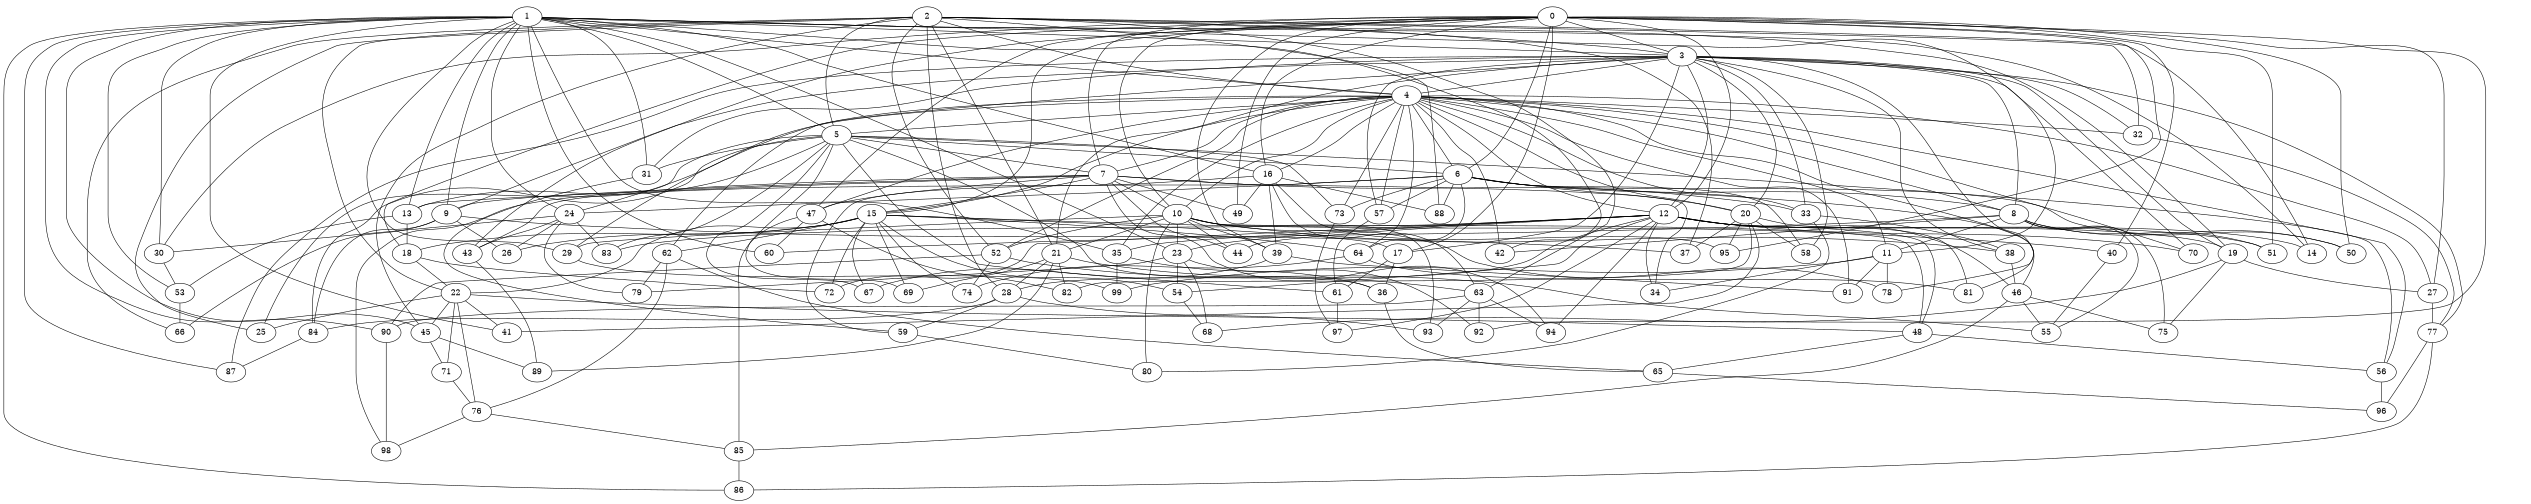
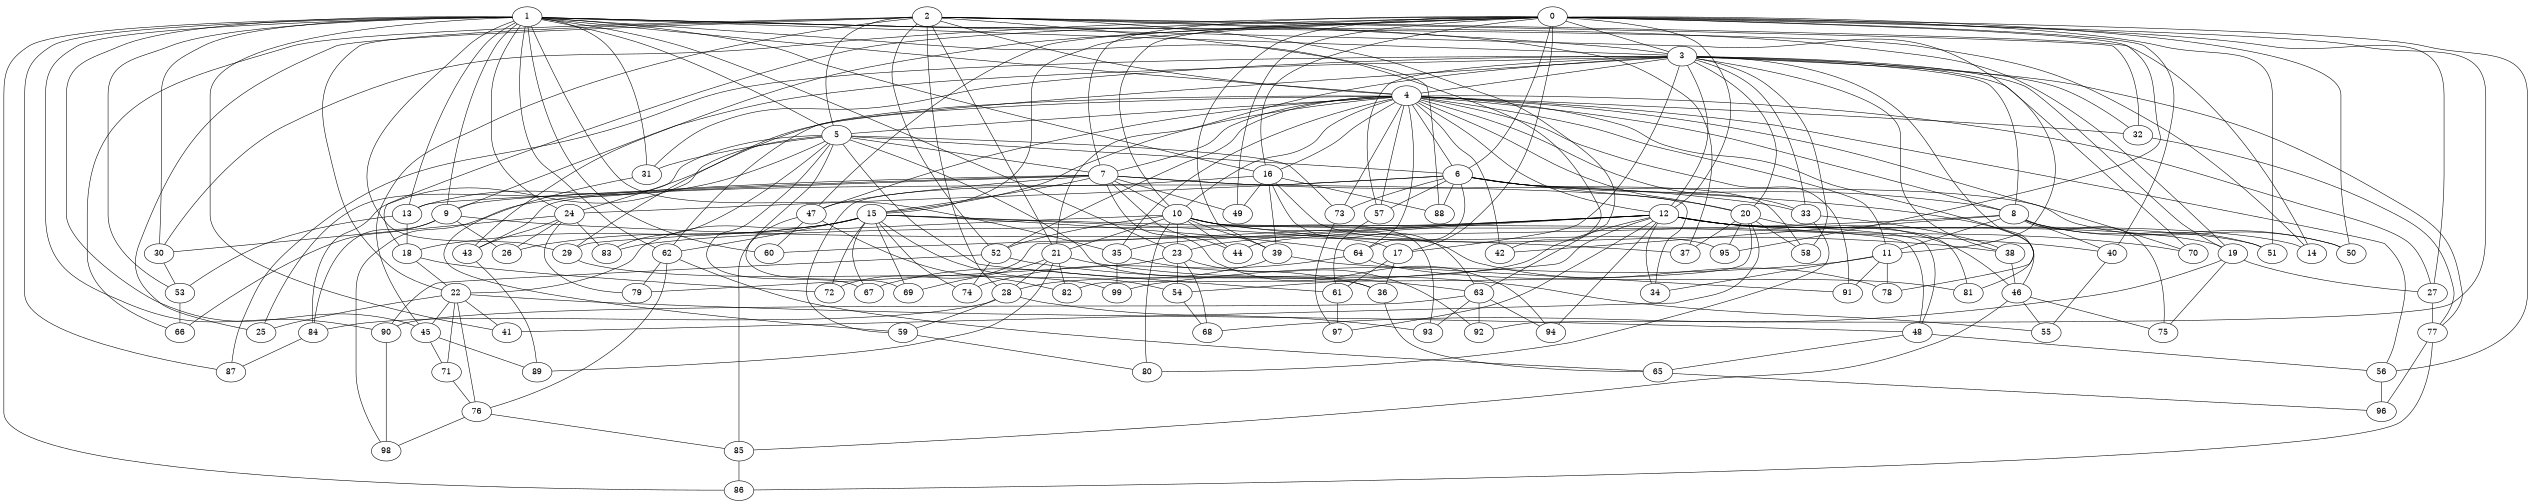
edge "1" -- "62": added
edge "5" -- "56": now "0" -- "56"
edge "8" -- "55": now "8" -- "40"
